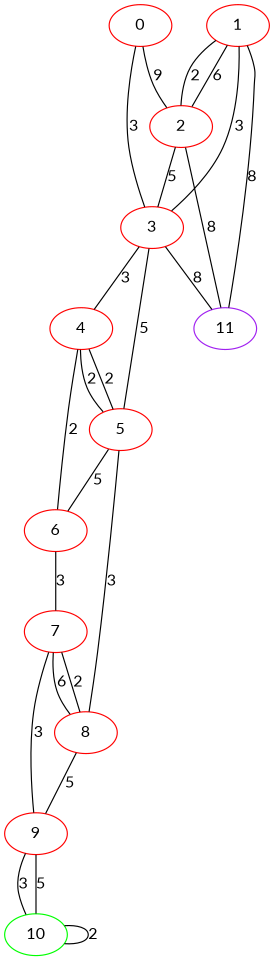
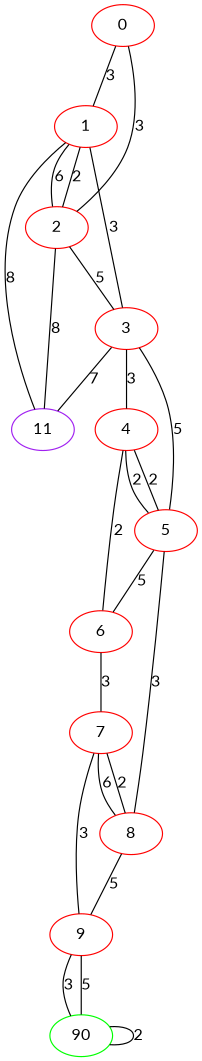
edge "0" -- "2": label "9" -> "3"
edge "0" -- "3": now "0" -- "1"
edge "3" -- "11": label "8" -> "7"
node "10": label "10" -> "90"
